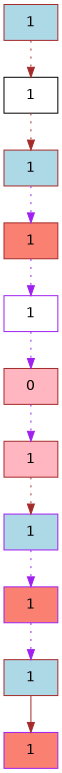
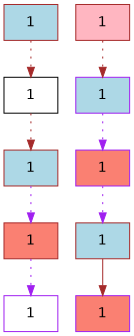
node "0": removed
